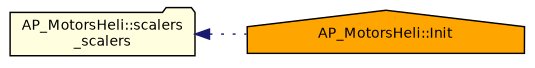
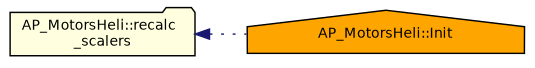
node "AP_MotorsHeli::scalers _scalers": label "AP_MotorsHeli::scalers _scalers" -> "AP_MotorsHeli::recalc _scalers"
